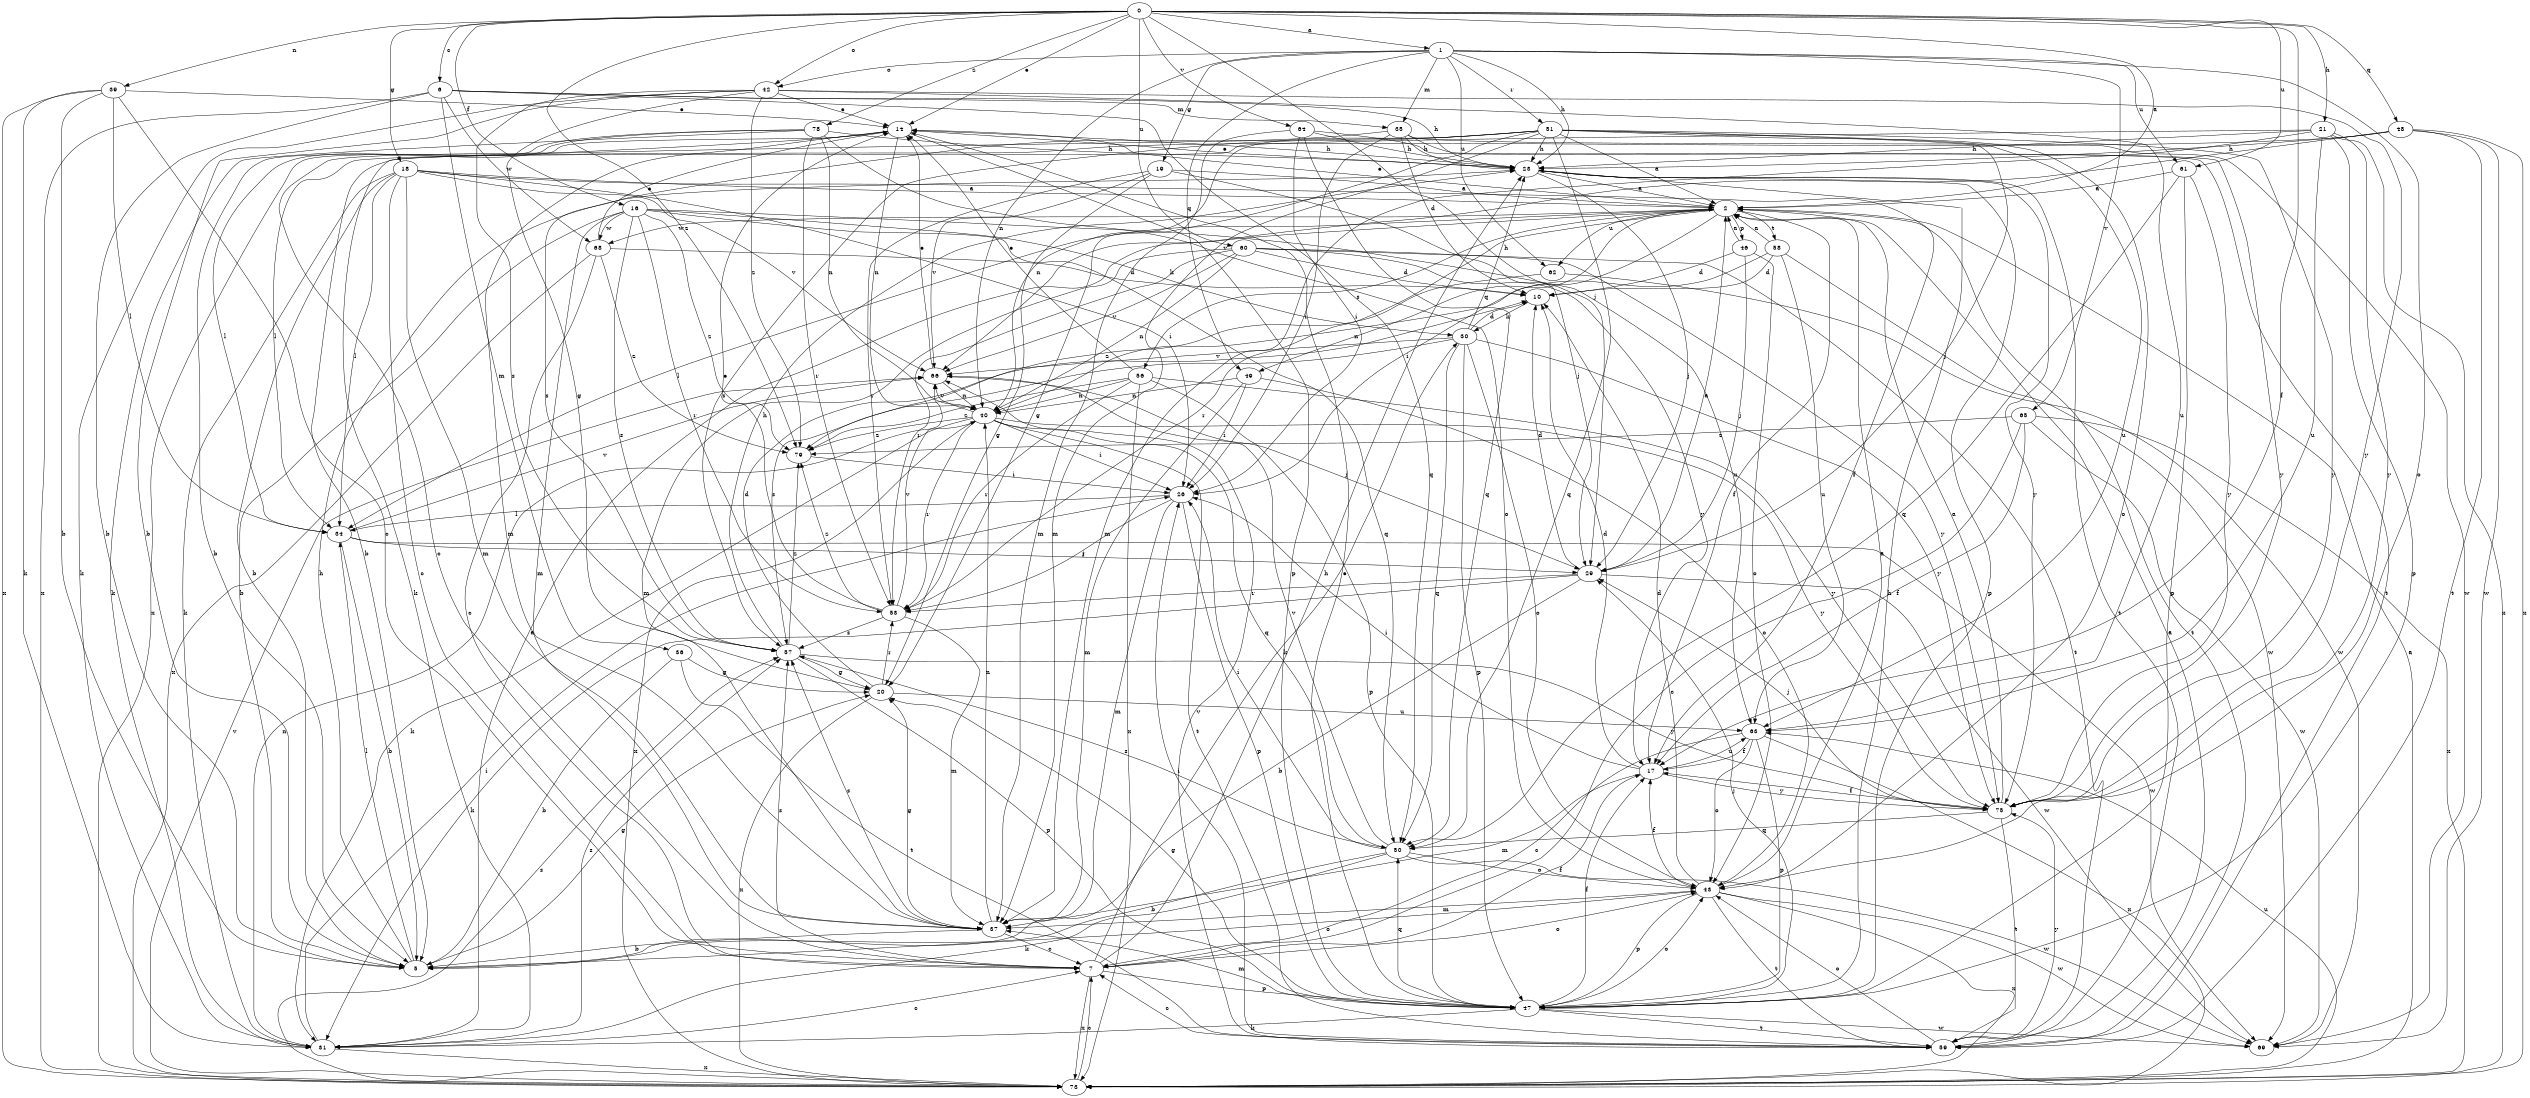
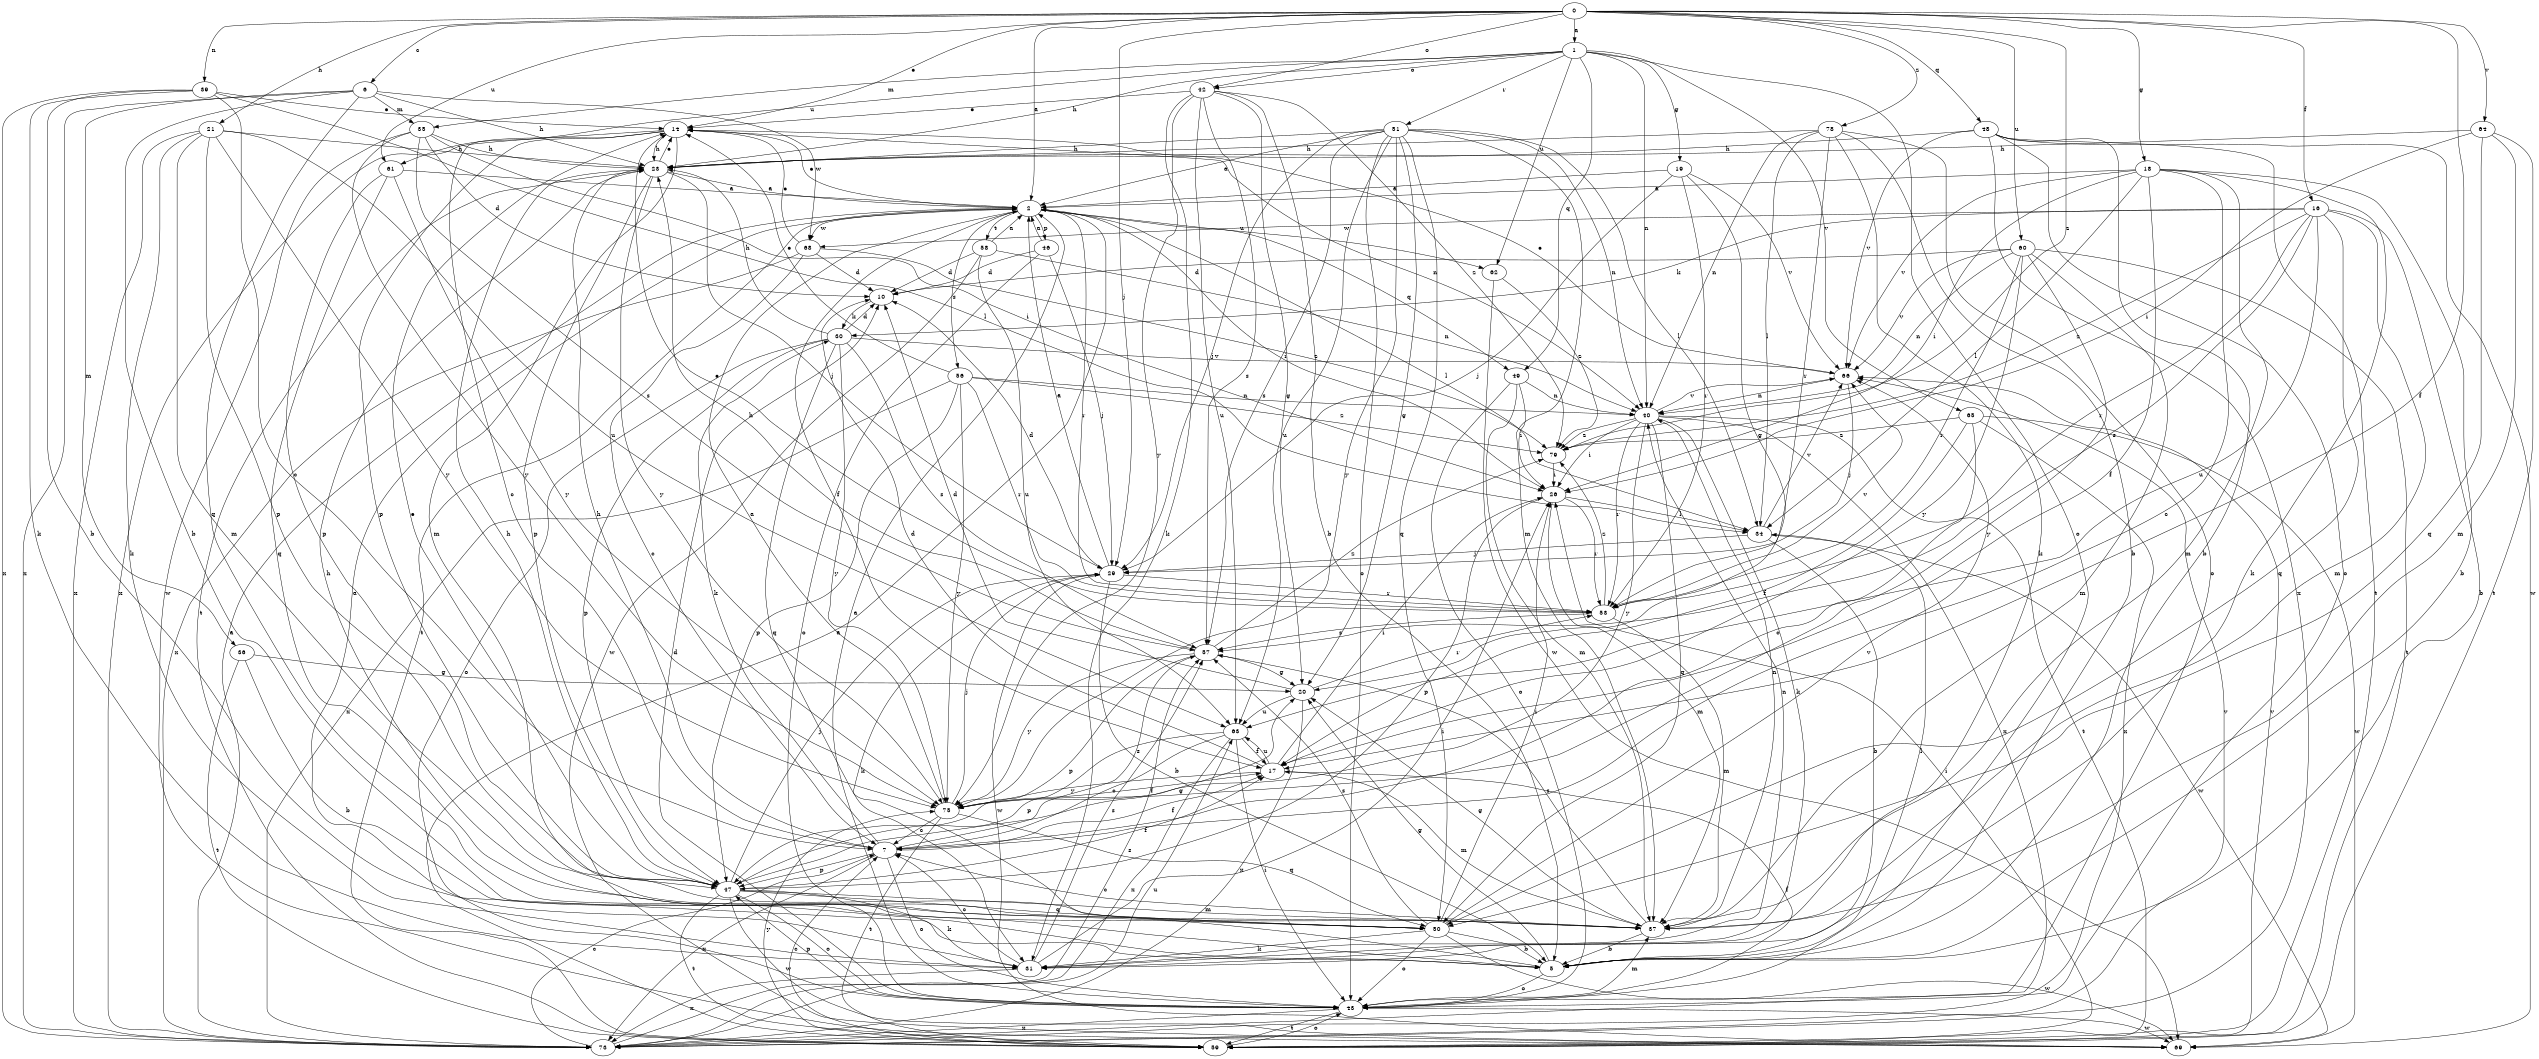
edge "48" -> "43": added, label "o"
edge "63" -> "43": label "o" -> "i"
edge "75" -> "7": added, label "c"
